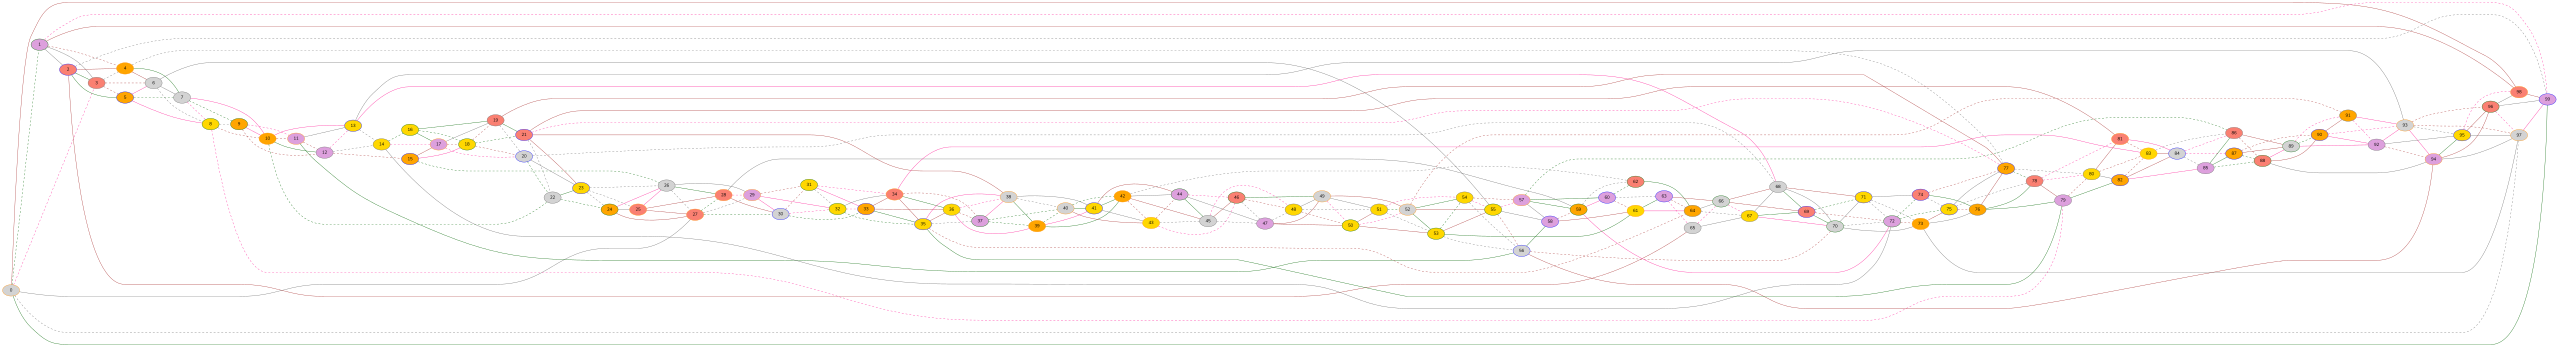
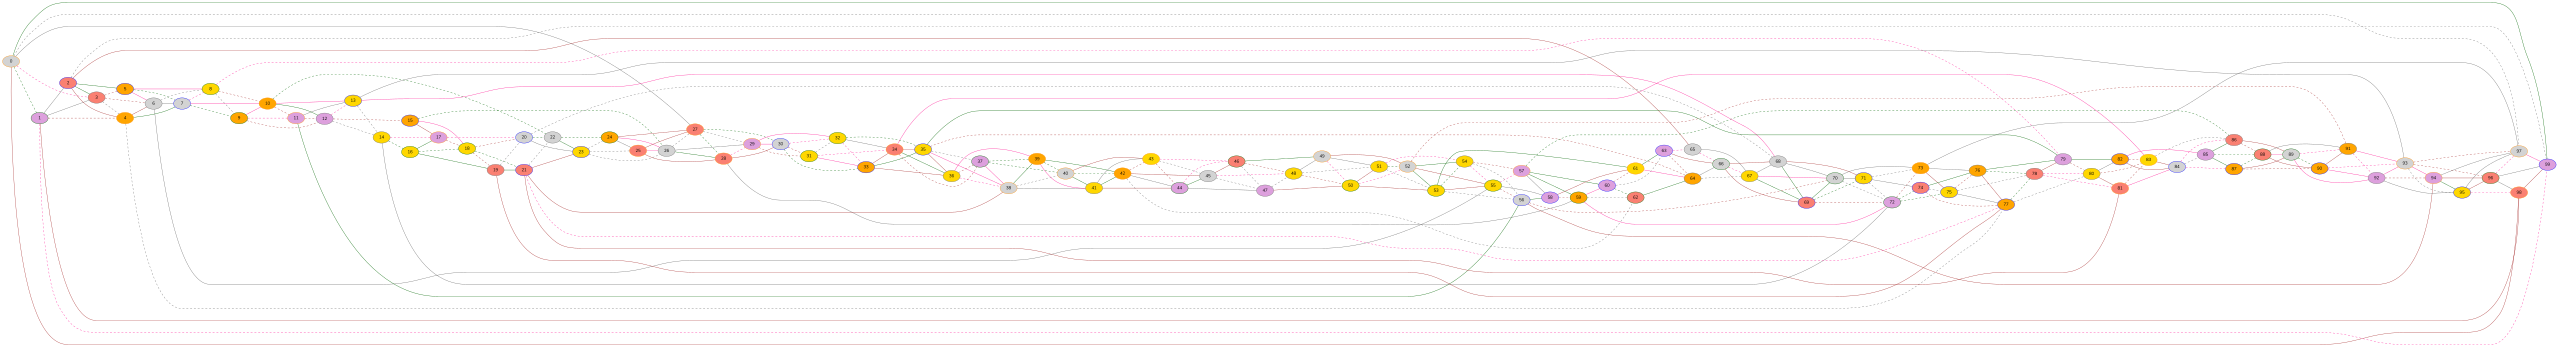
node "7": color gray40 -> blue
edge "19" -- "17": removed
edge "94" -- "88": now "91" -- "88"
edge "78" -- "76": style solid -> dashed
node "41": color blue -> gray40
edge "49" -- "47": removed
